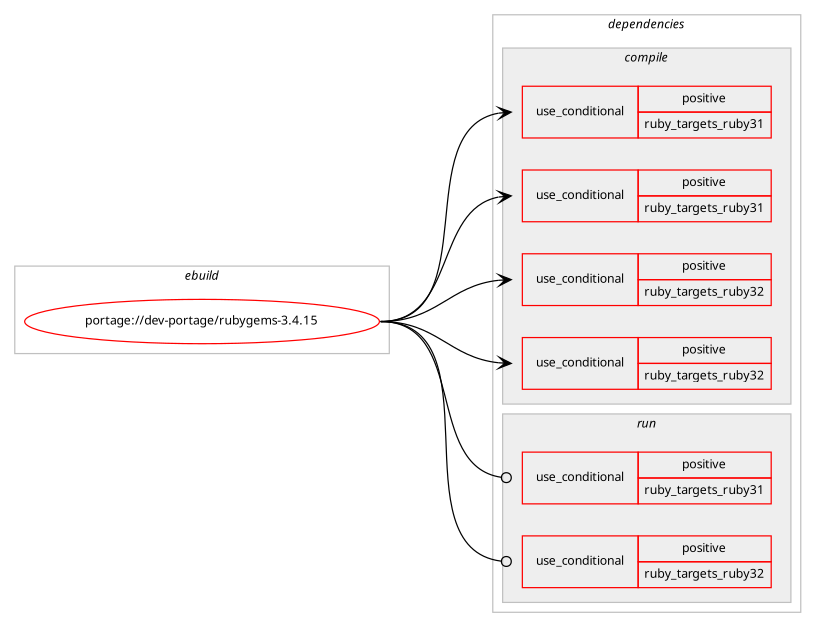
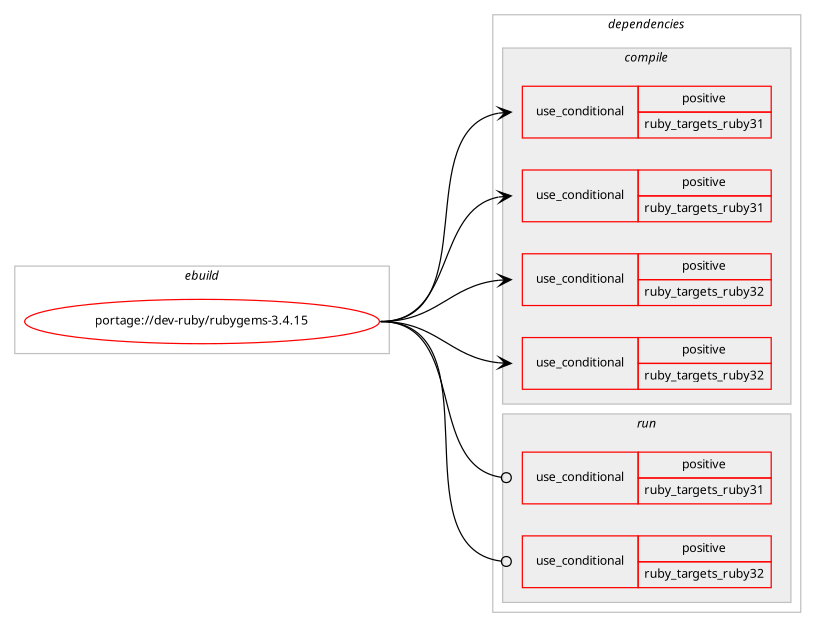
node "portage://dev-portage/rubygems-3.4.15": label "portage://dev-portage/rubygems-3.4.15" -> "portage://dev-ruby/rubygems-3.4.15"
